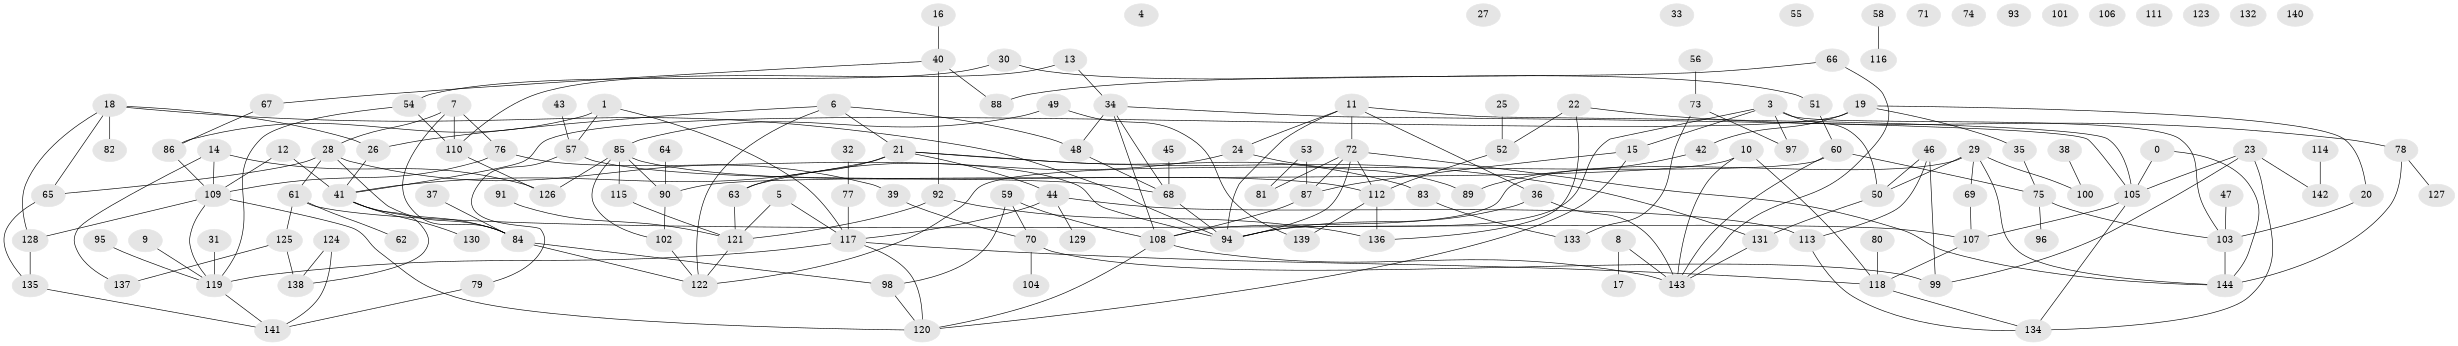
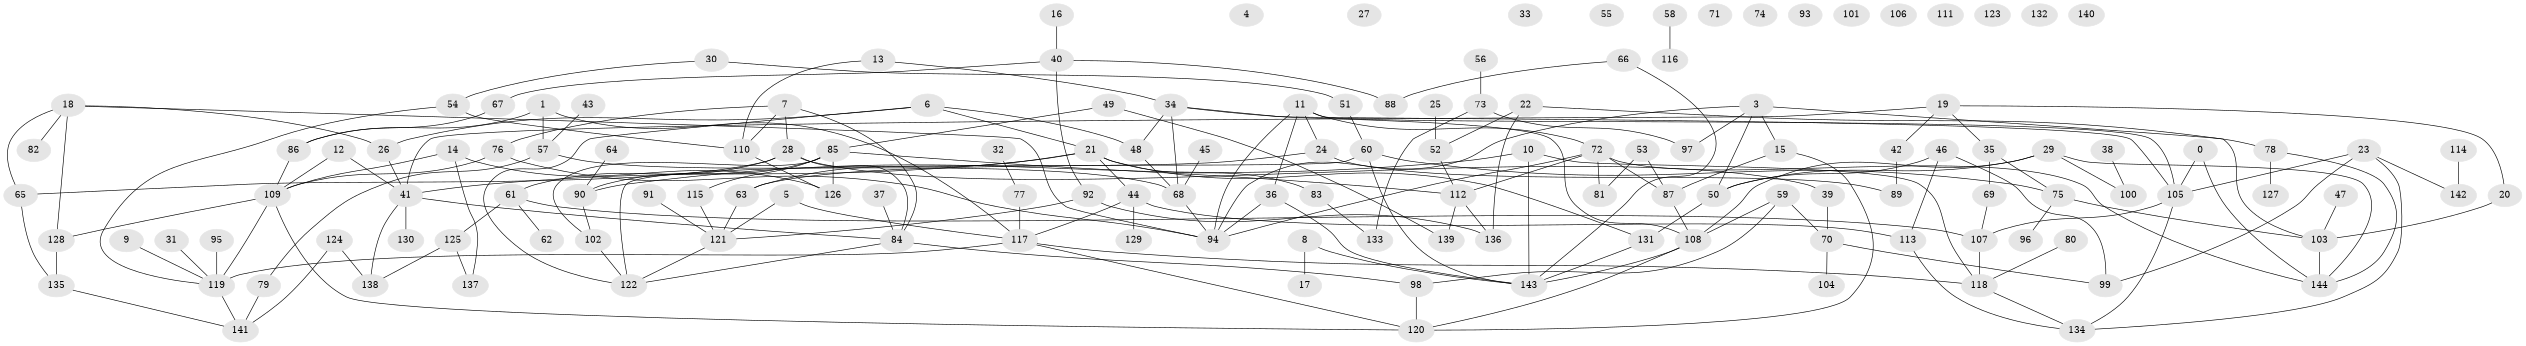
edge "29" -- "69": now "35" -- "69"
